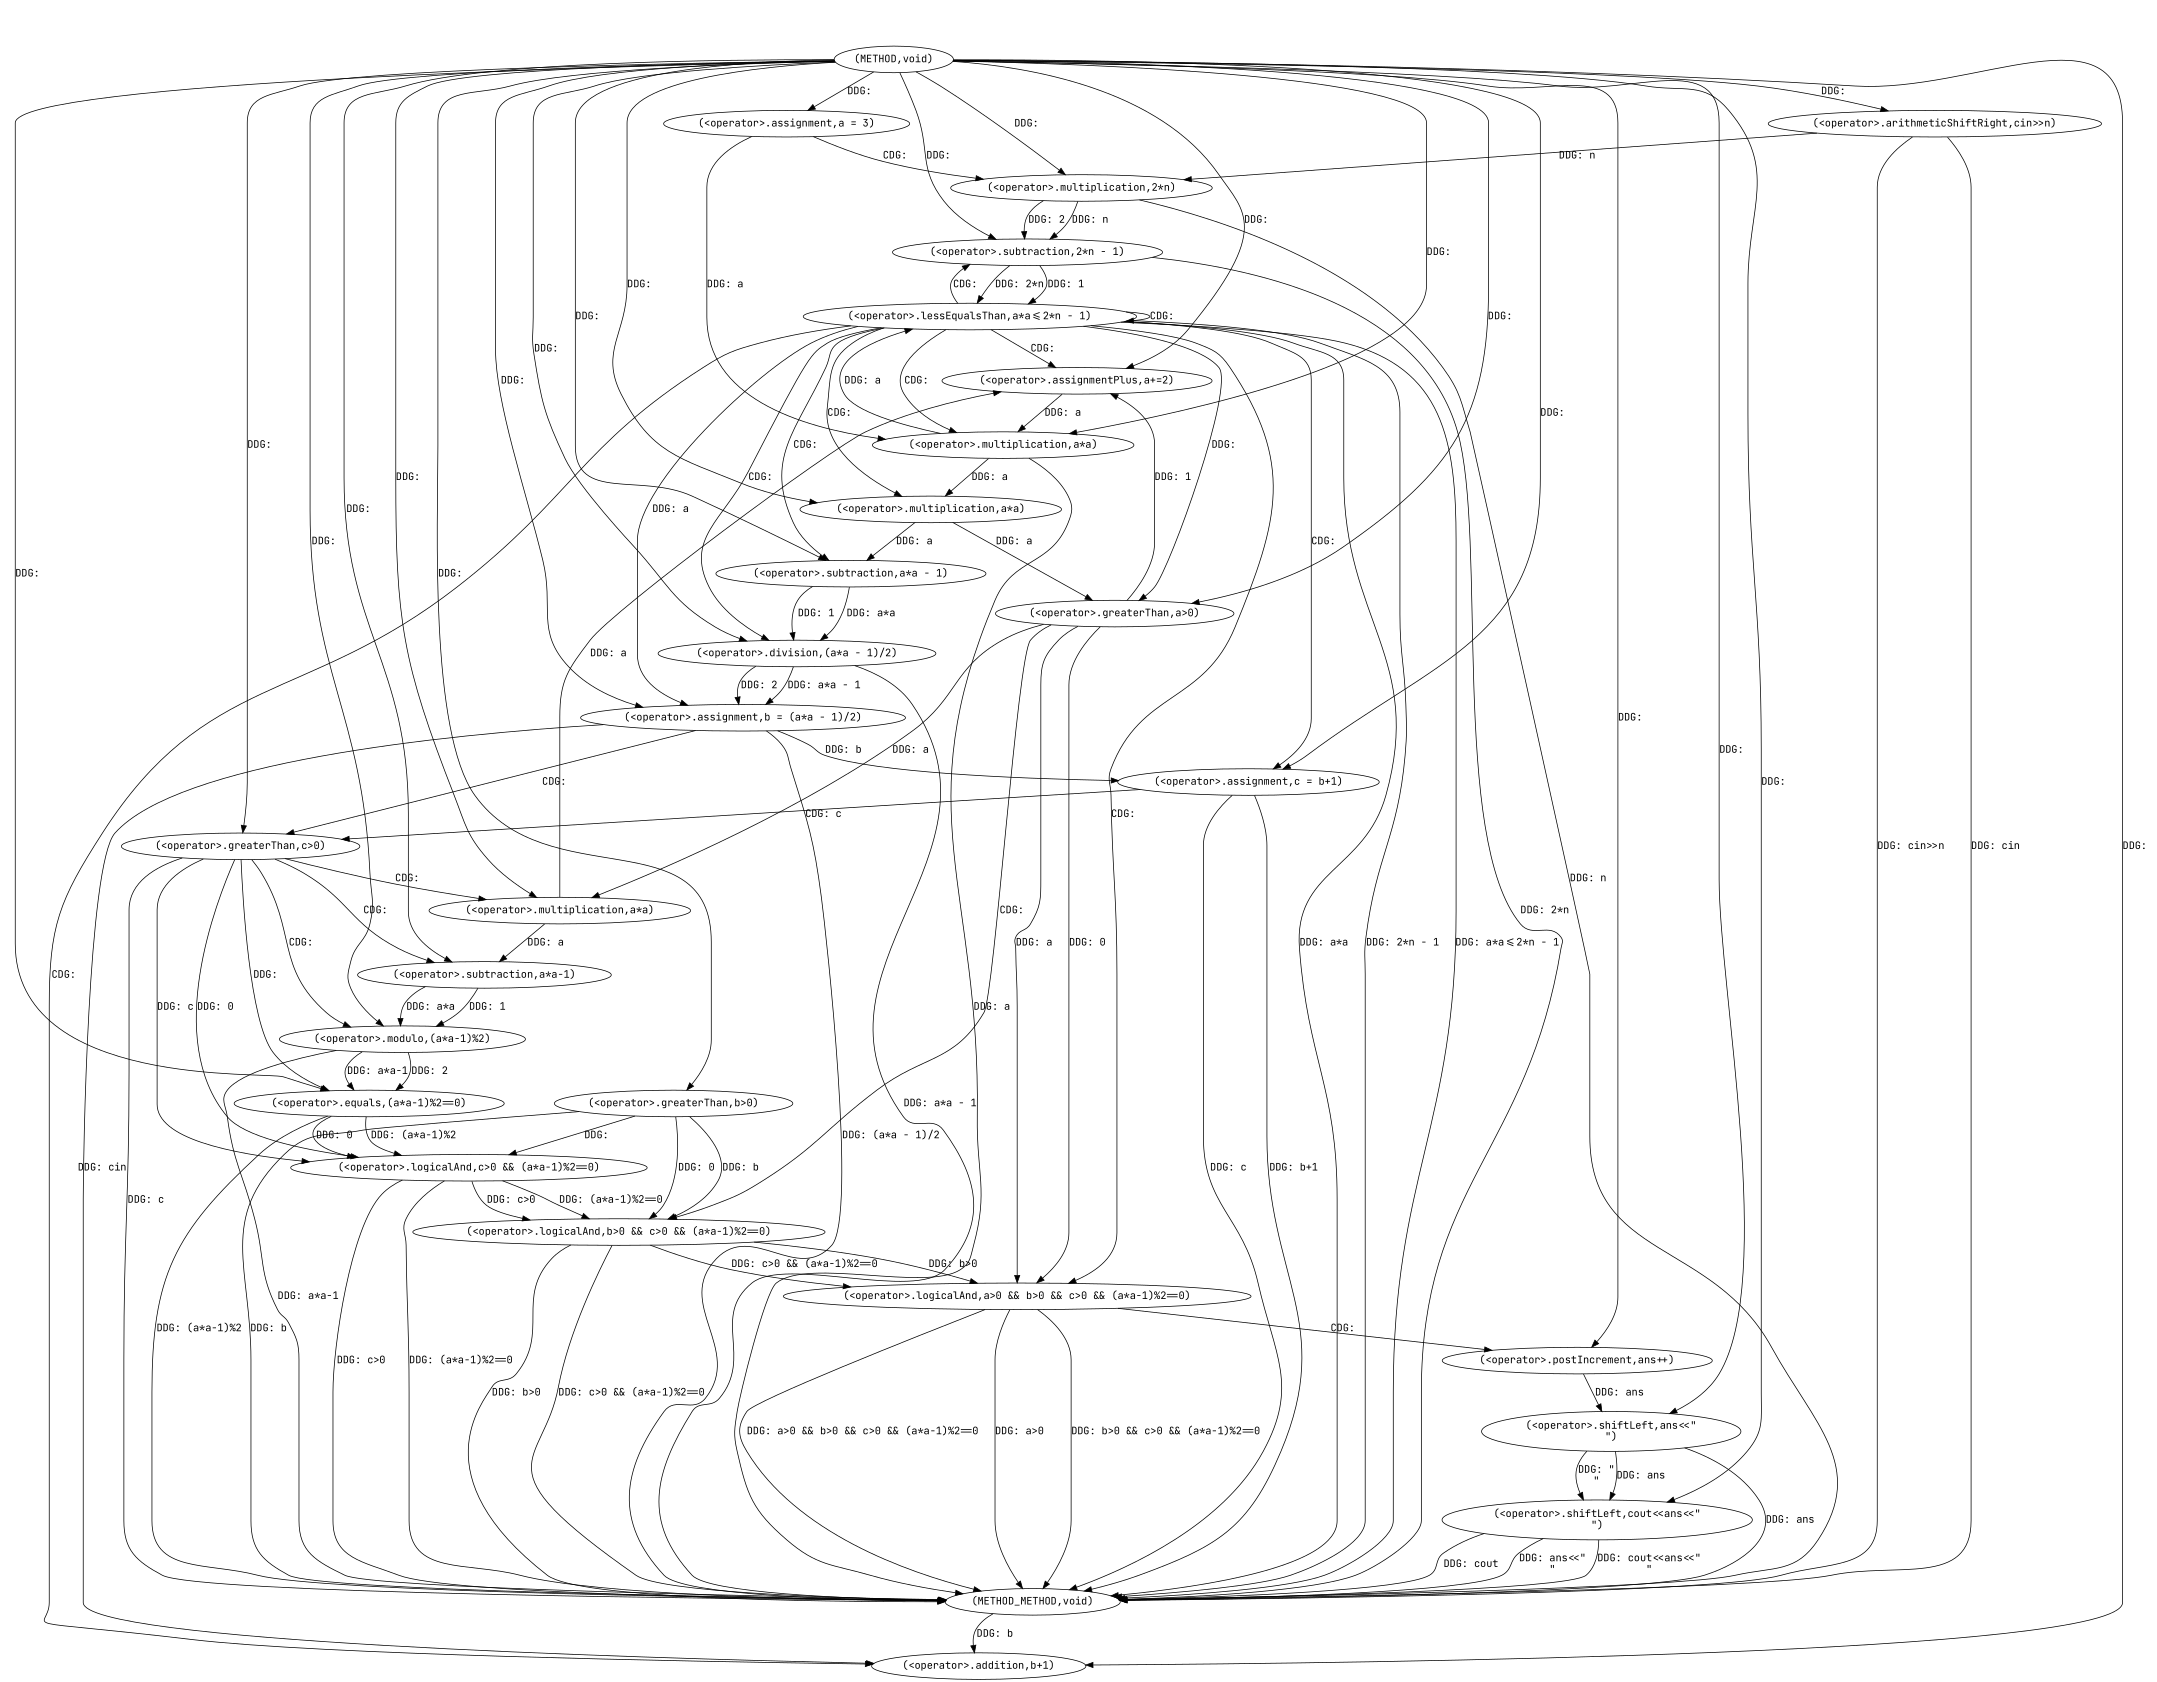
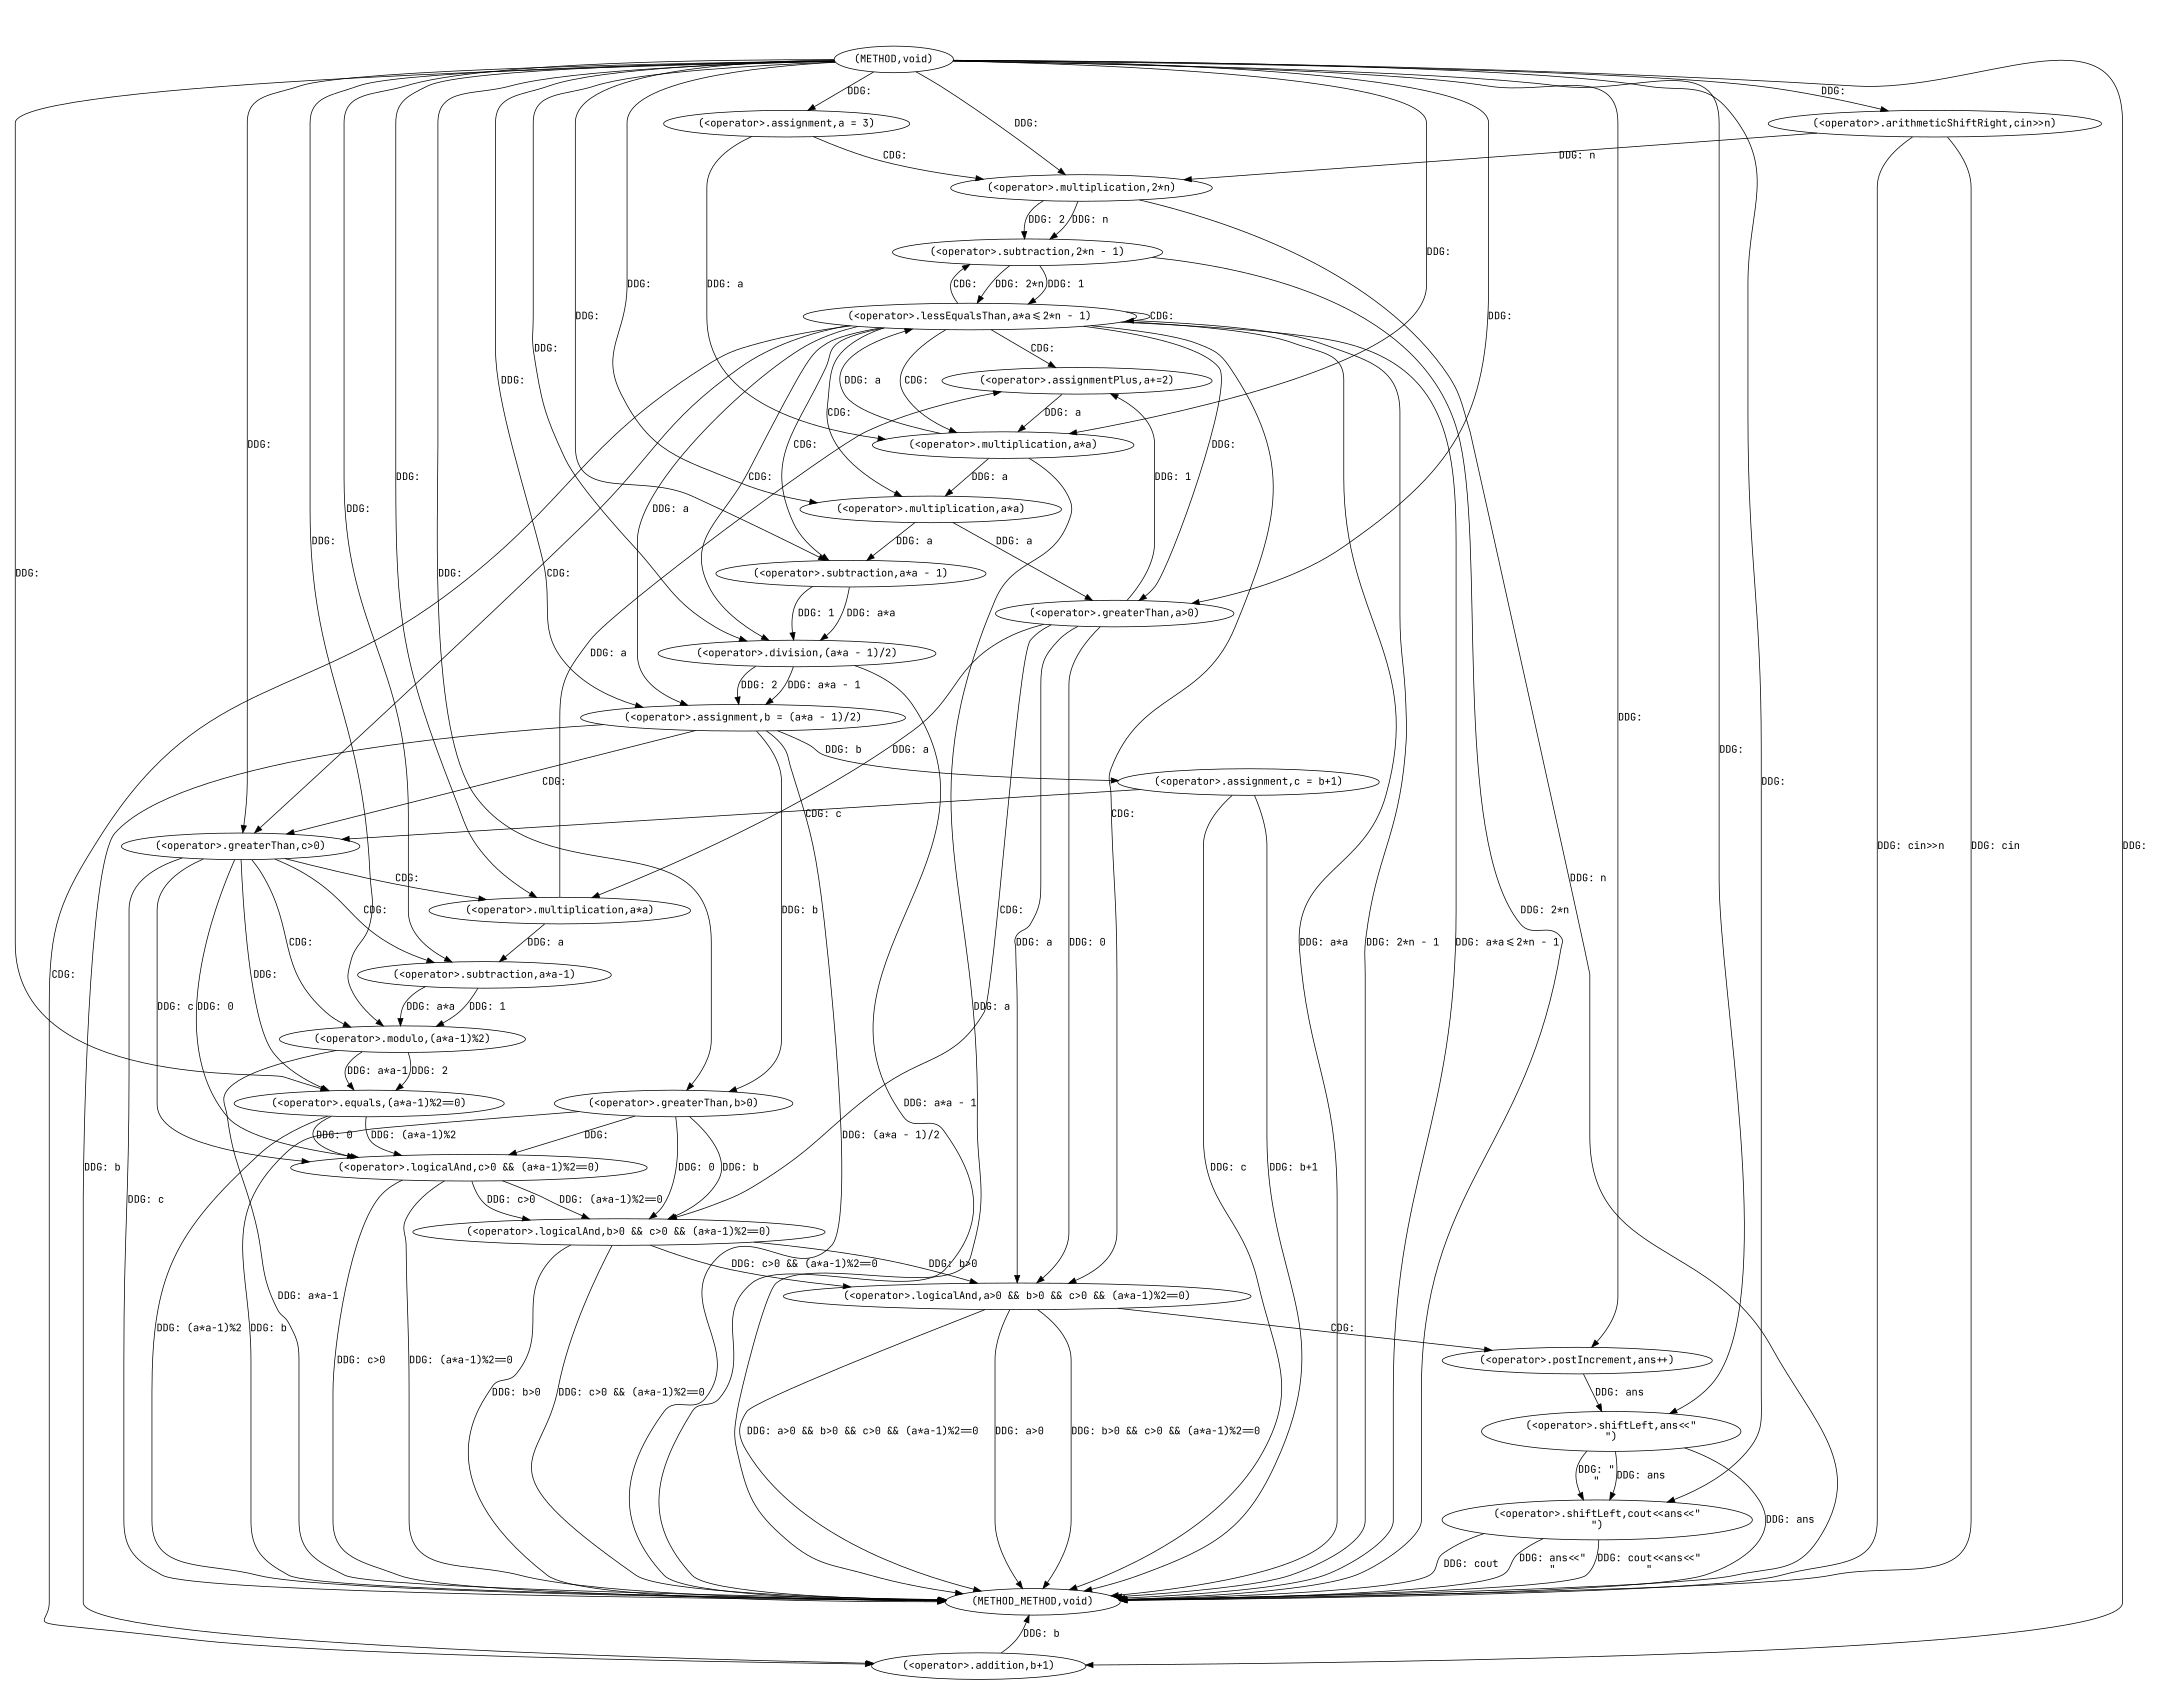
edge "(METHOD,void)" -> "(<operator>.assignmentPlus,a+=2)": removed, label "DDG:"
edge "(METHOD,void)" -> "(<operator>.subtraction,2*n - 1)": removed, label "DDG:"
edge "(METHOD,void)" -> "(<operator>.assignment,c = b+1)": removed, label "DDG:"
edge "(<operator>.lessEqualsThan,a*a<=2*n - 1)" -> "(<operator>.assignment,c = b+1)": now "(<operator>.lessEqualsThan,a*a<=2*n - 1)" -> "(<operator>.greaterThan,c>0)"
edge "(<operator>.assignment,b = (a*a - 1)/2)" -> "(<operator>.greaterThan,b>0)": added, label "DDG: b"
edge "(<operator>.assignment,b = (a*a - 1)/2)" -> "(<operator>.addition,b+1)": label "DDG: cin" -> "DDG: b"
edge "(METHOD_METHOD,void)" -> "(<operator>.addition,b+1)": reversed
